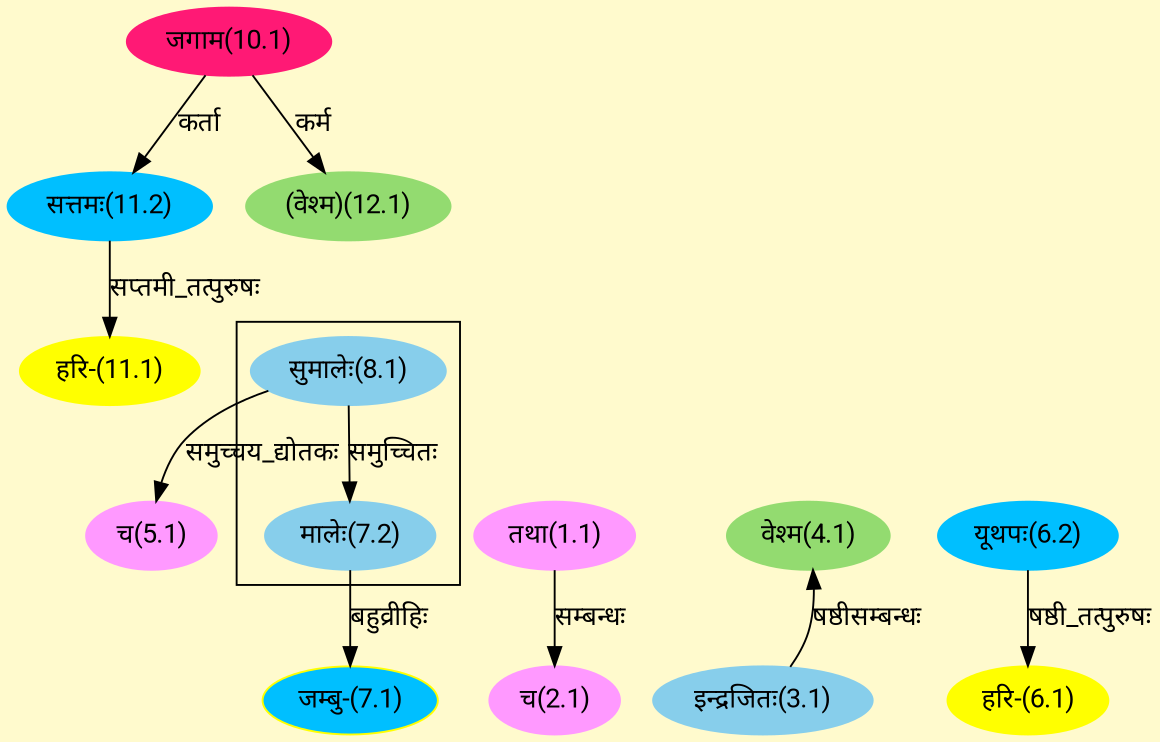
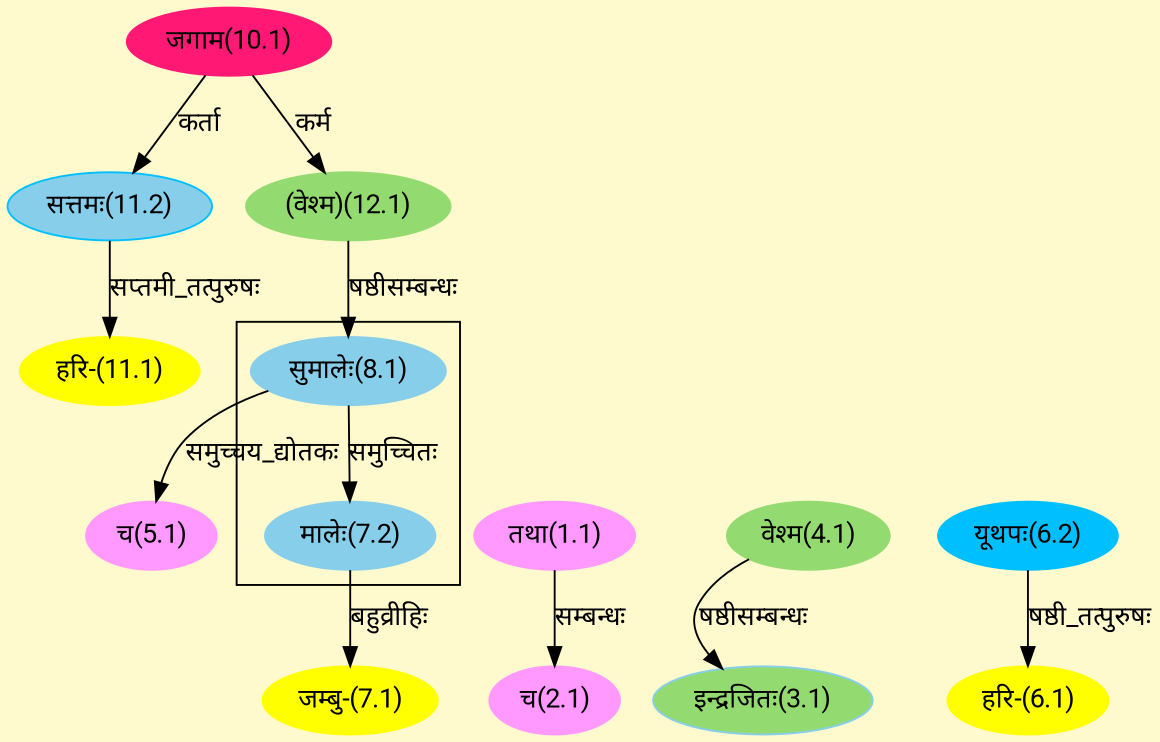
node "सत्तमः(11.2)": fillcolor #00bfff -> #87ceeb
edge "(वेश्म)(12.1)" -> "सुमालेः(8.1)": added, label "षष्ठीसम्बन्धः"
edge "इन्द्रजितः(3.1)" -> "वेश्म(4.1)": reversed
node "जम्बु-(7.1)": fillcolor #00bfff -> #ffff00
node "इन्द्रजितः(3.1)": fillcolor #87ceeb -> #93db70
